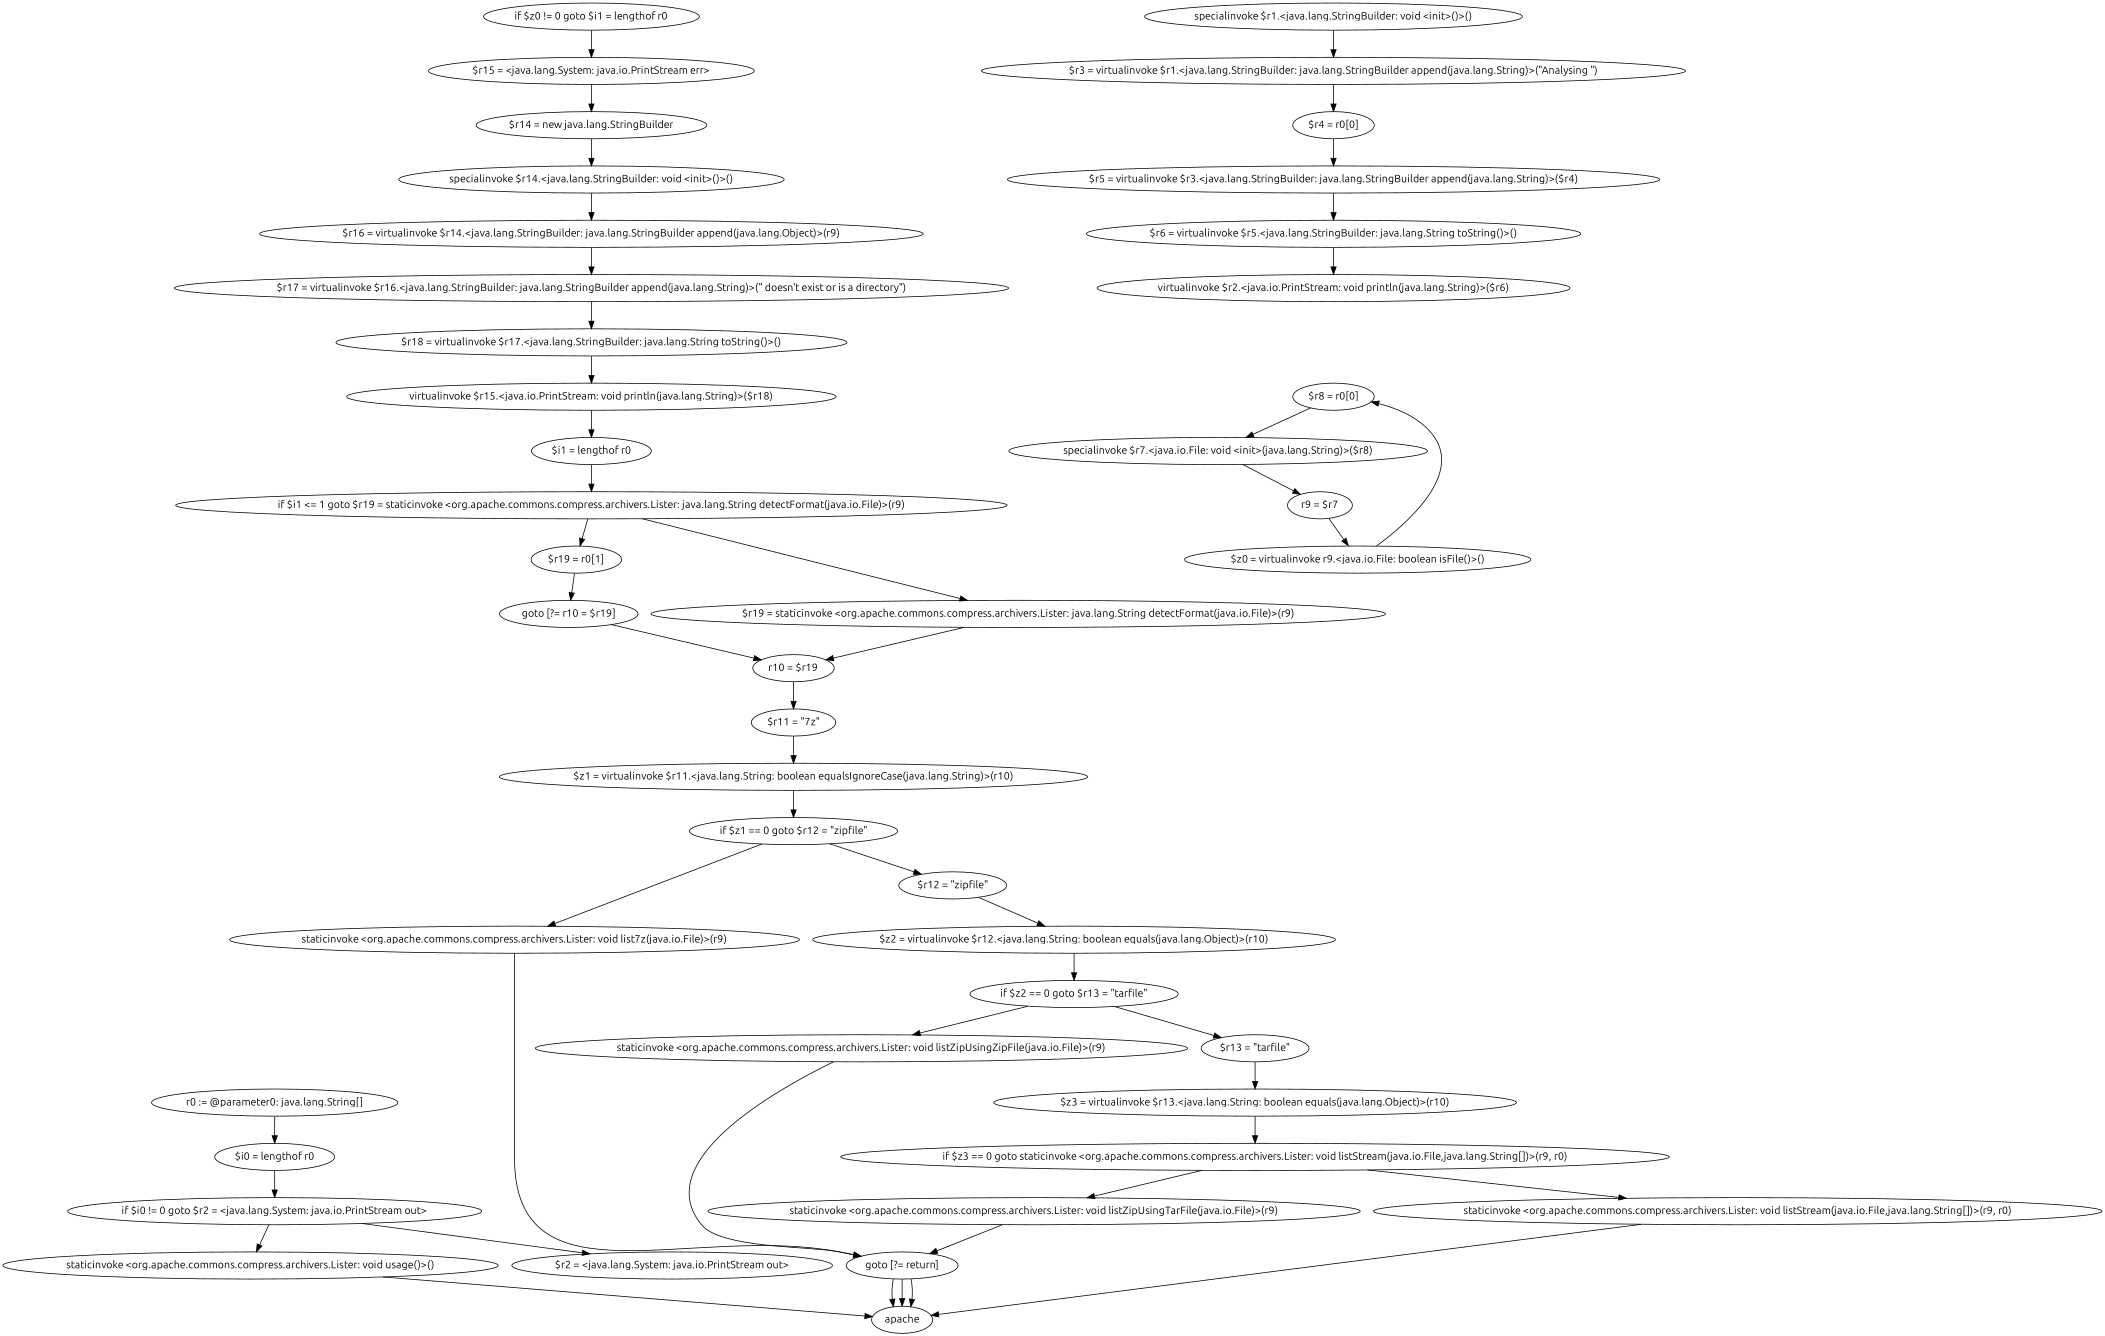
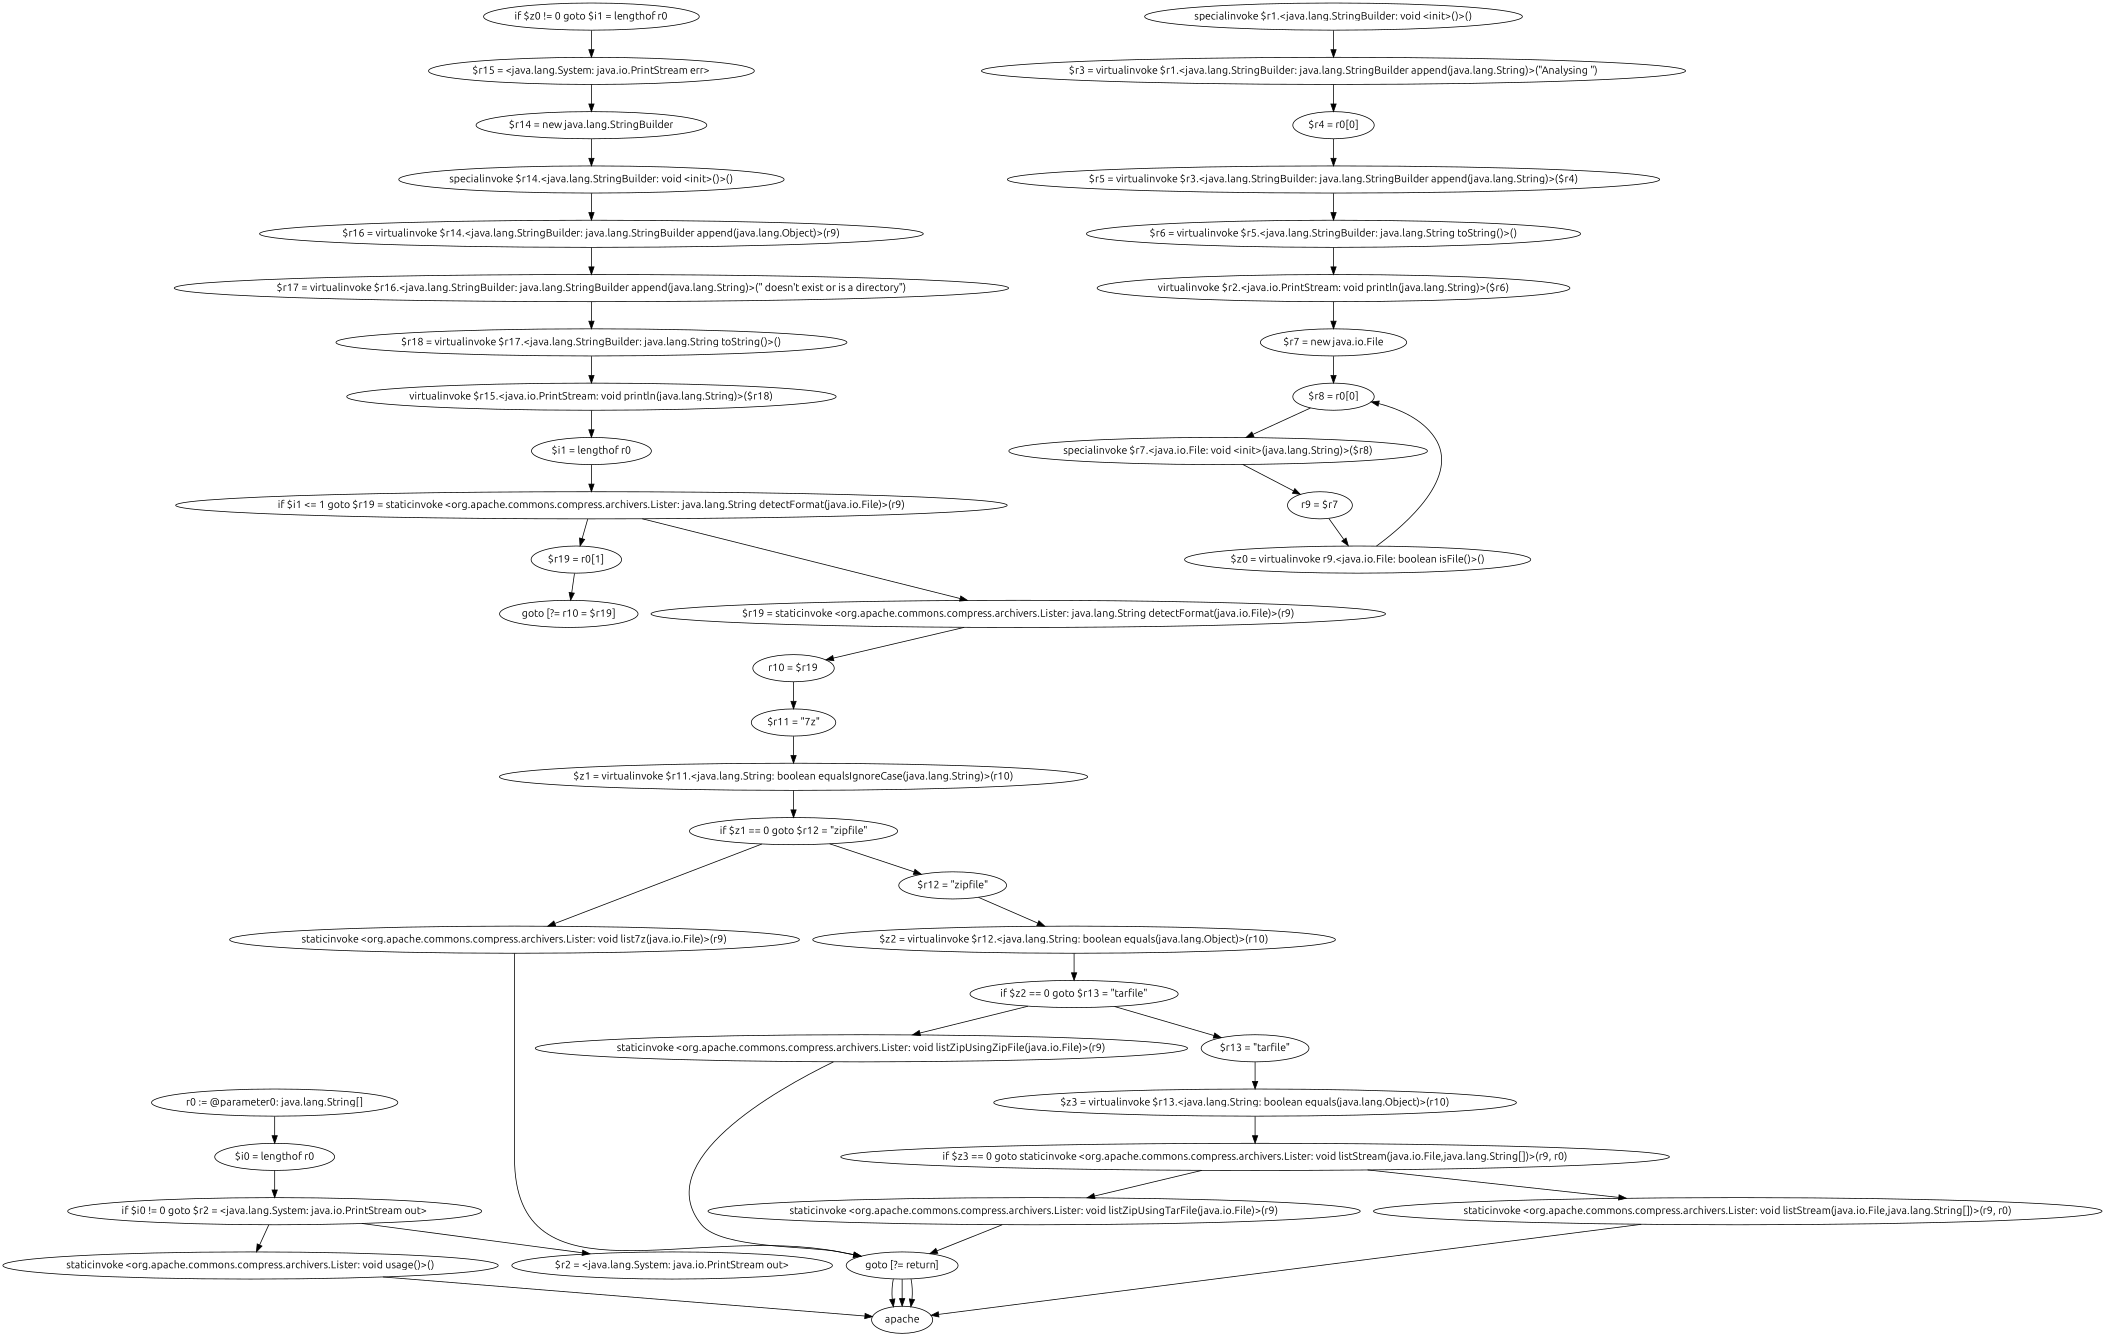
node "$r7 = new java.io.File": added
edge "goto [?= r10 = $r19]" -> "r10 = $r19": removed
